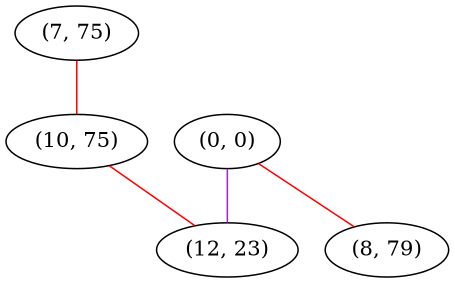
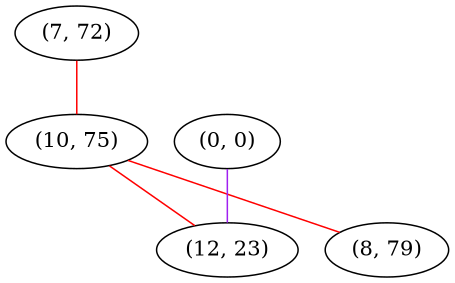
node "(7, 75)": label "(7, 75)" -> "(7, 72)"
edge "(0, 0)" -- "(8, 79)": now "(10, 75)" -- "(8, 79)"
